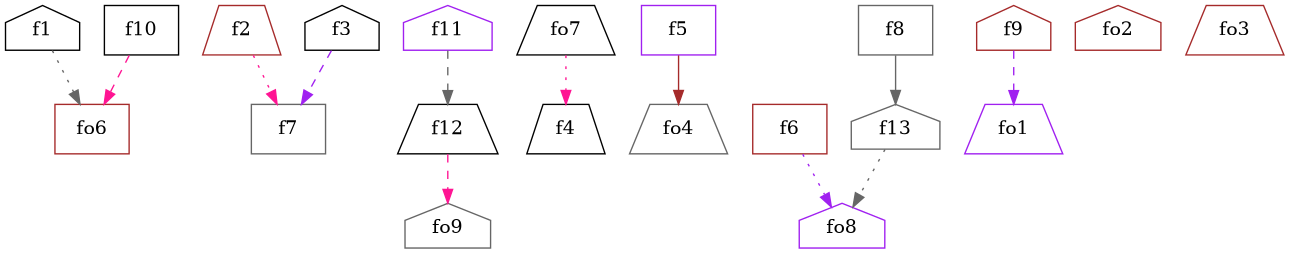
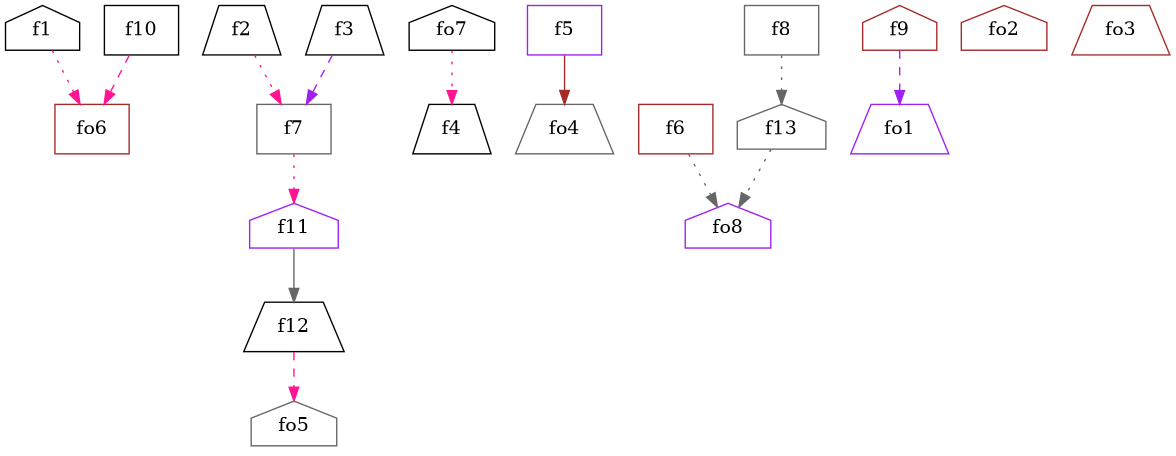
node "f2": color brown -> black
node "f3": shape house -> trapezium
node "fo7": shape trapezium -> house
edge "f11" -> "f12": style dashed -> solid
edge "f1" -> "fo6": color gray40 -> deeppink
edge "f8" -> "f13": style solid -> dotted
edge "f7" -> "f11": added
edge "f6" -> "fo8": color purple -> gray40
node "fo9": label "fo9" -> "fo5"
